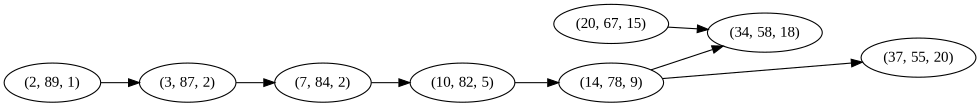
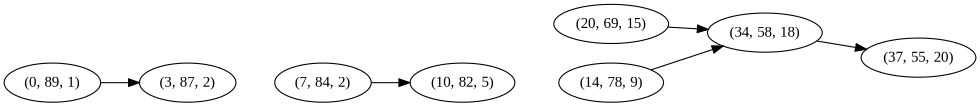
node "(20, 67, 15)": label "(20, 67, 15)" -> "(20, 69, 15)"
edge "(14, 78, 9)" -> "(37, 55, 20)": now "(34, 58, 18)" -> "(37, 55, 20)"
node "(2, 89, 1)": label "(2, 89, 1)" -> "(0, 89, 1)"
edge "(3, 87, 2)" -> "(7, 84, 2)": removed
edge "(10, 82, 5)" -> "(14, 78, 9)": removed
